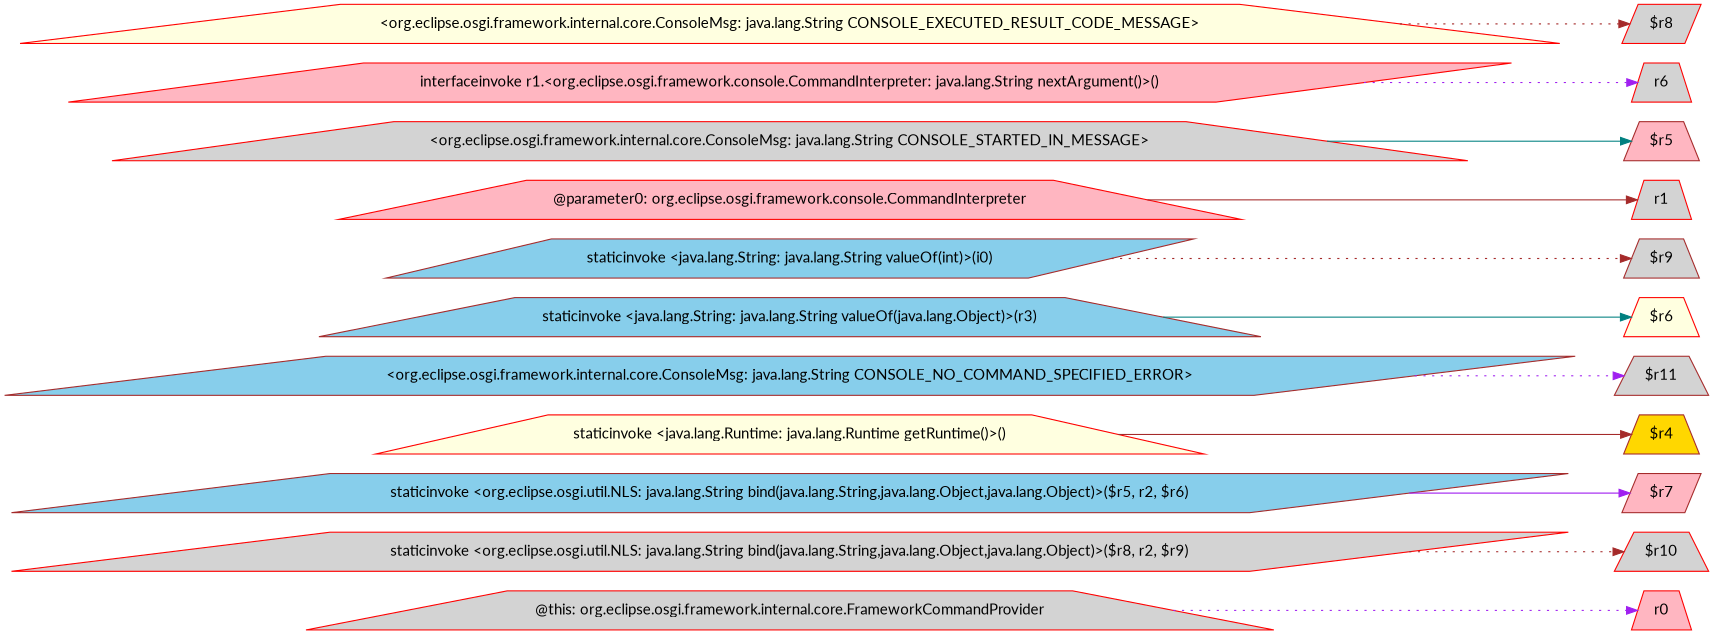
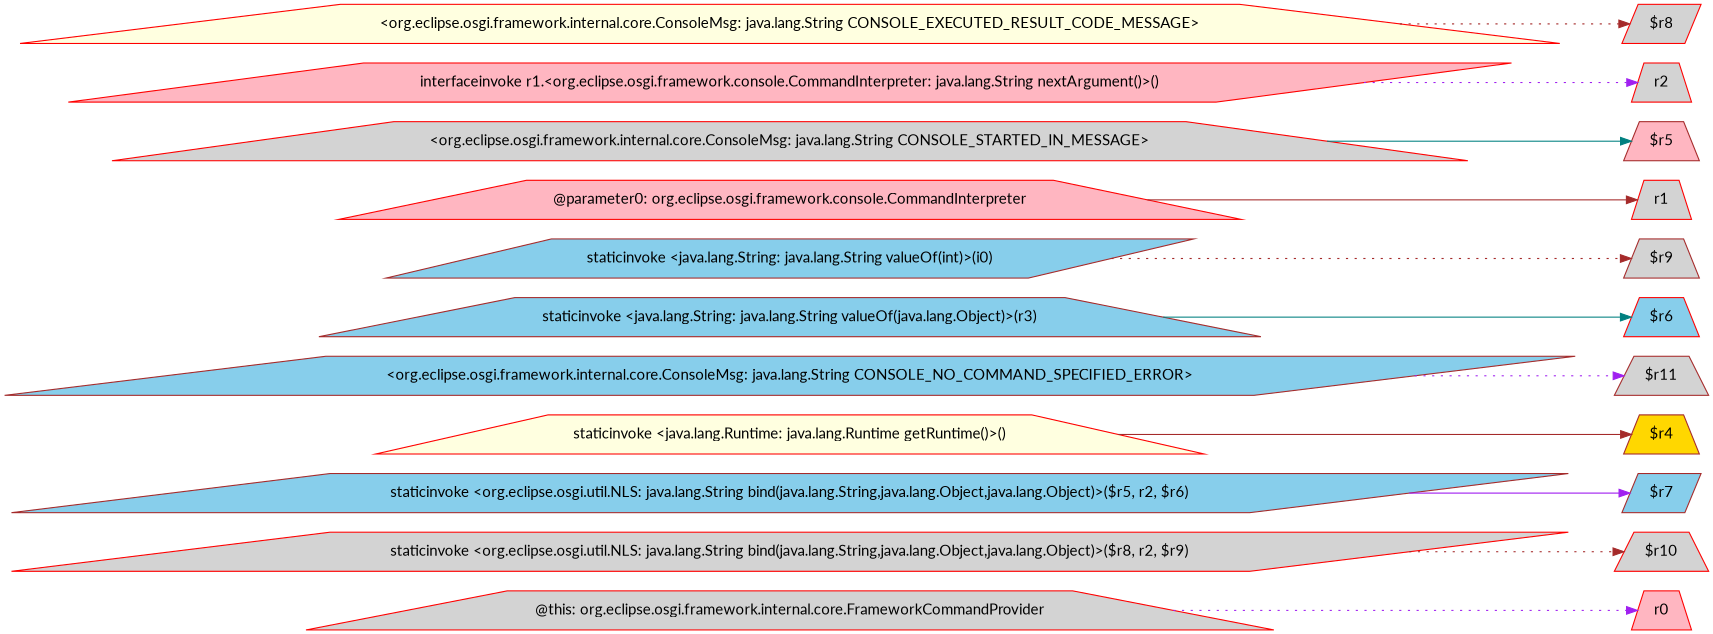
node "r6": label "r6" -> "r2"
node "$r6": fillcolor lightyellow -> skyblue
node "$r7": fillcolor lightpink -> skyblue
